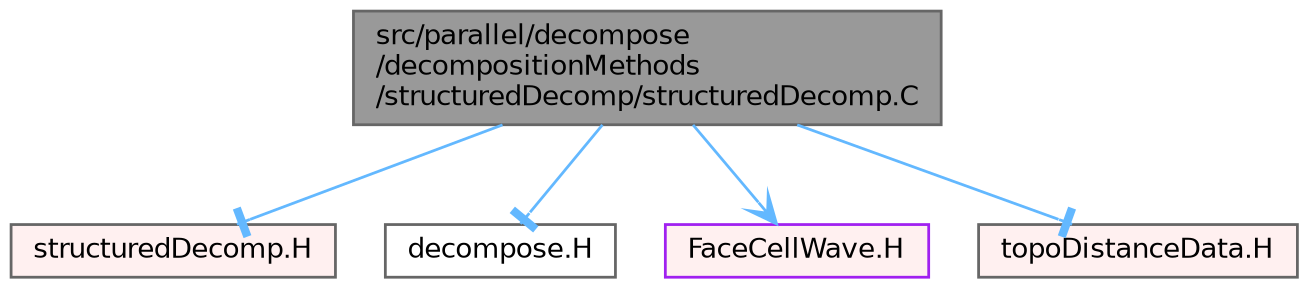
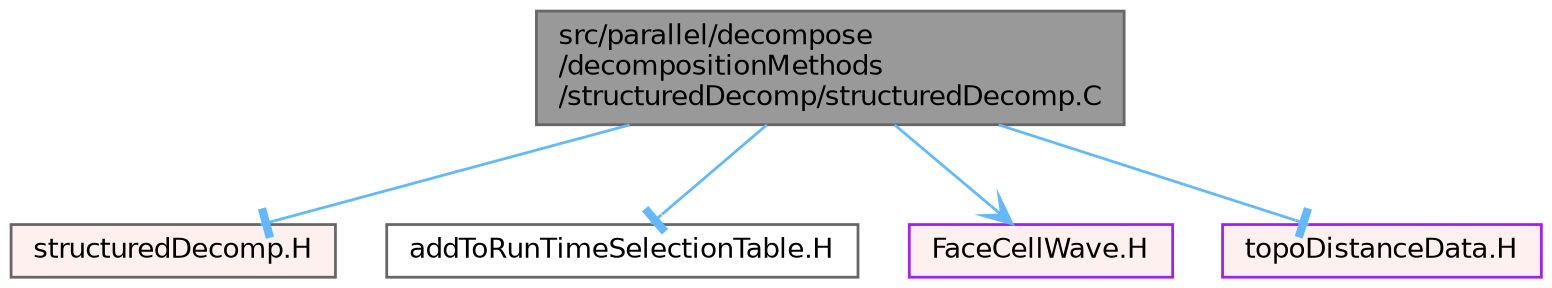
node "decompose.H": label "decompose.H" -> "addToRunTimeSelectionTable.H"
node "topoDistanceData.H": color gray40 -> purple
